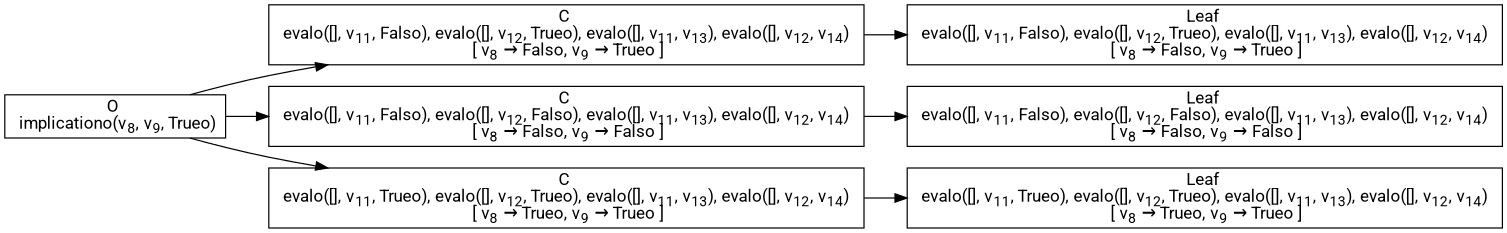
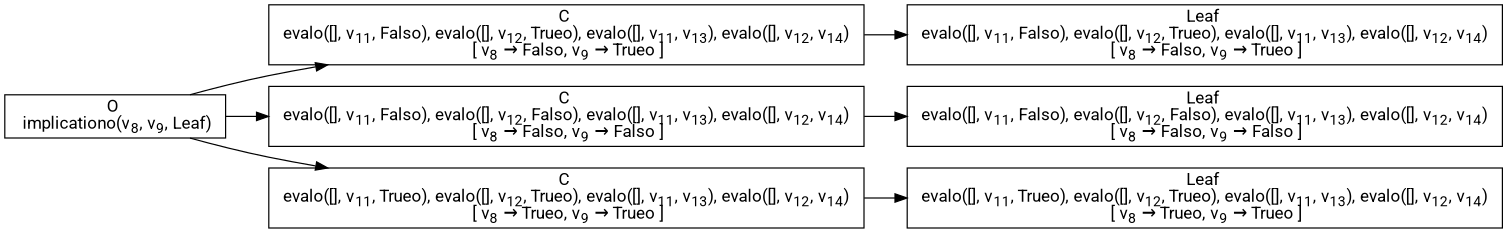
node "O": text ", Trueo)" -> ", Leaf)"
